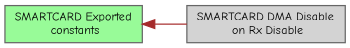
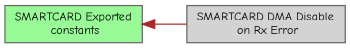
node "SMARTCARD DMA Disable on Rx Disable": label "SMARTCARD DMA Disable on Rx Disable" -> "SMARTCARD DMA Disable on Rx Error"
